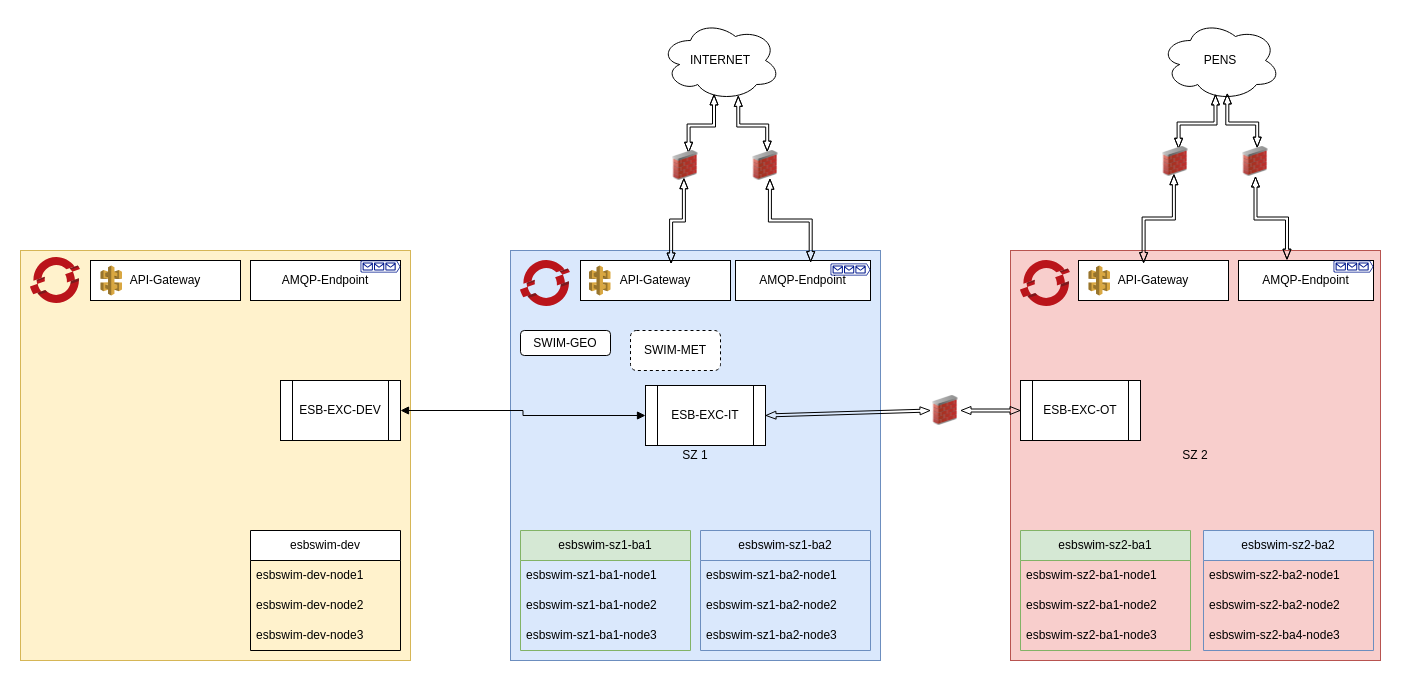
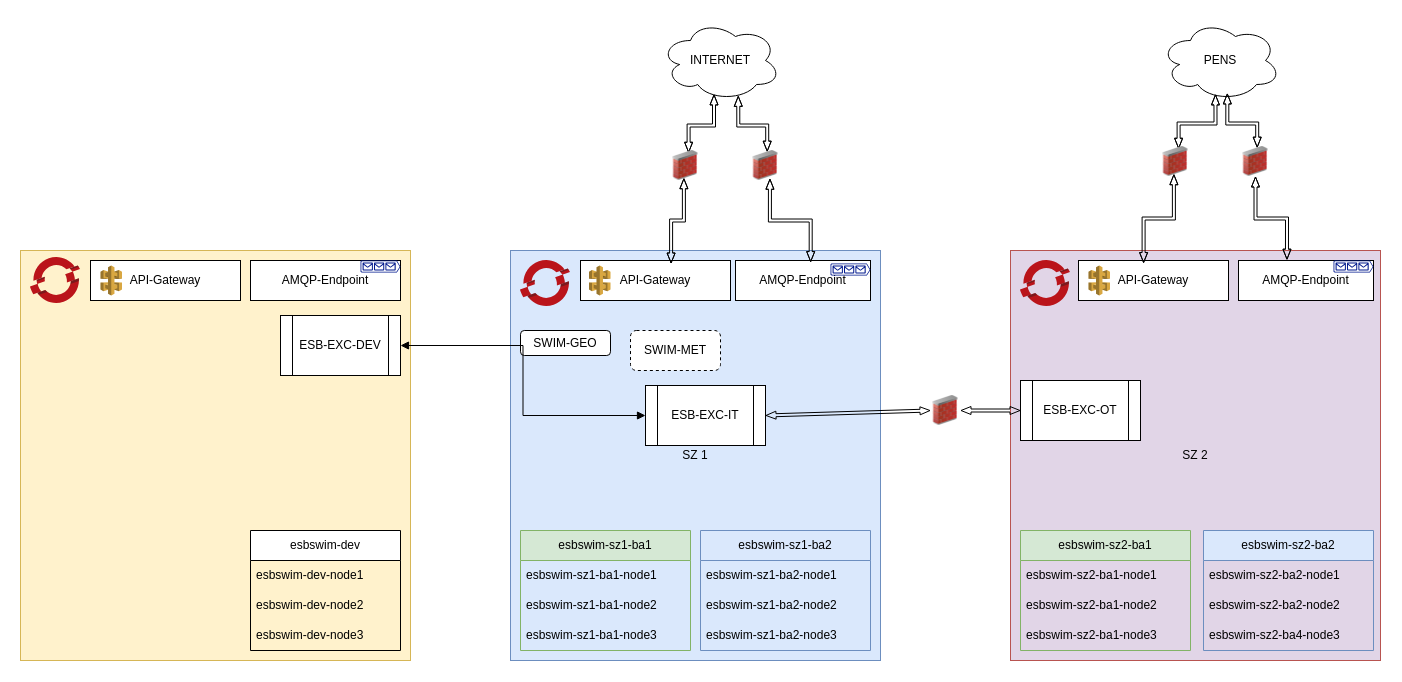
node "ESB-EXC-DEV": moved (341, 411) -> (341, 346)
node "SZ 2": fillcolor #f8cecc -> #e1d5e7
